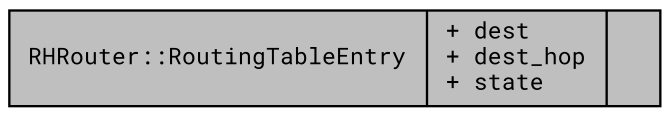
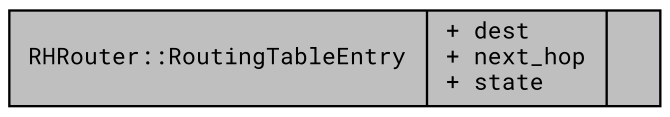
node "RHRouter::RoutingTableEntry": text "+ dest_hop" -> "+ next_hop"
